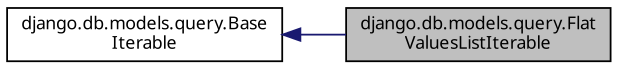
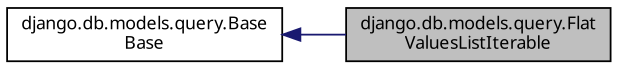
node "django.db.models.query.Base Iterable": label "django.db.models.query.Base Iterable" -> "django.db.models.query.Base Base"
